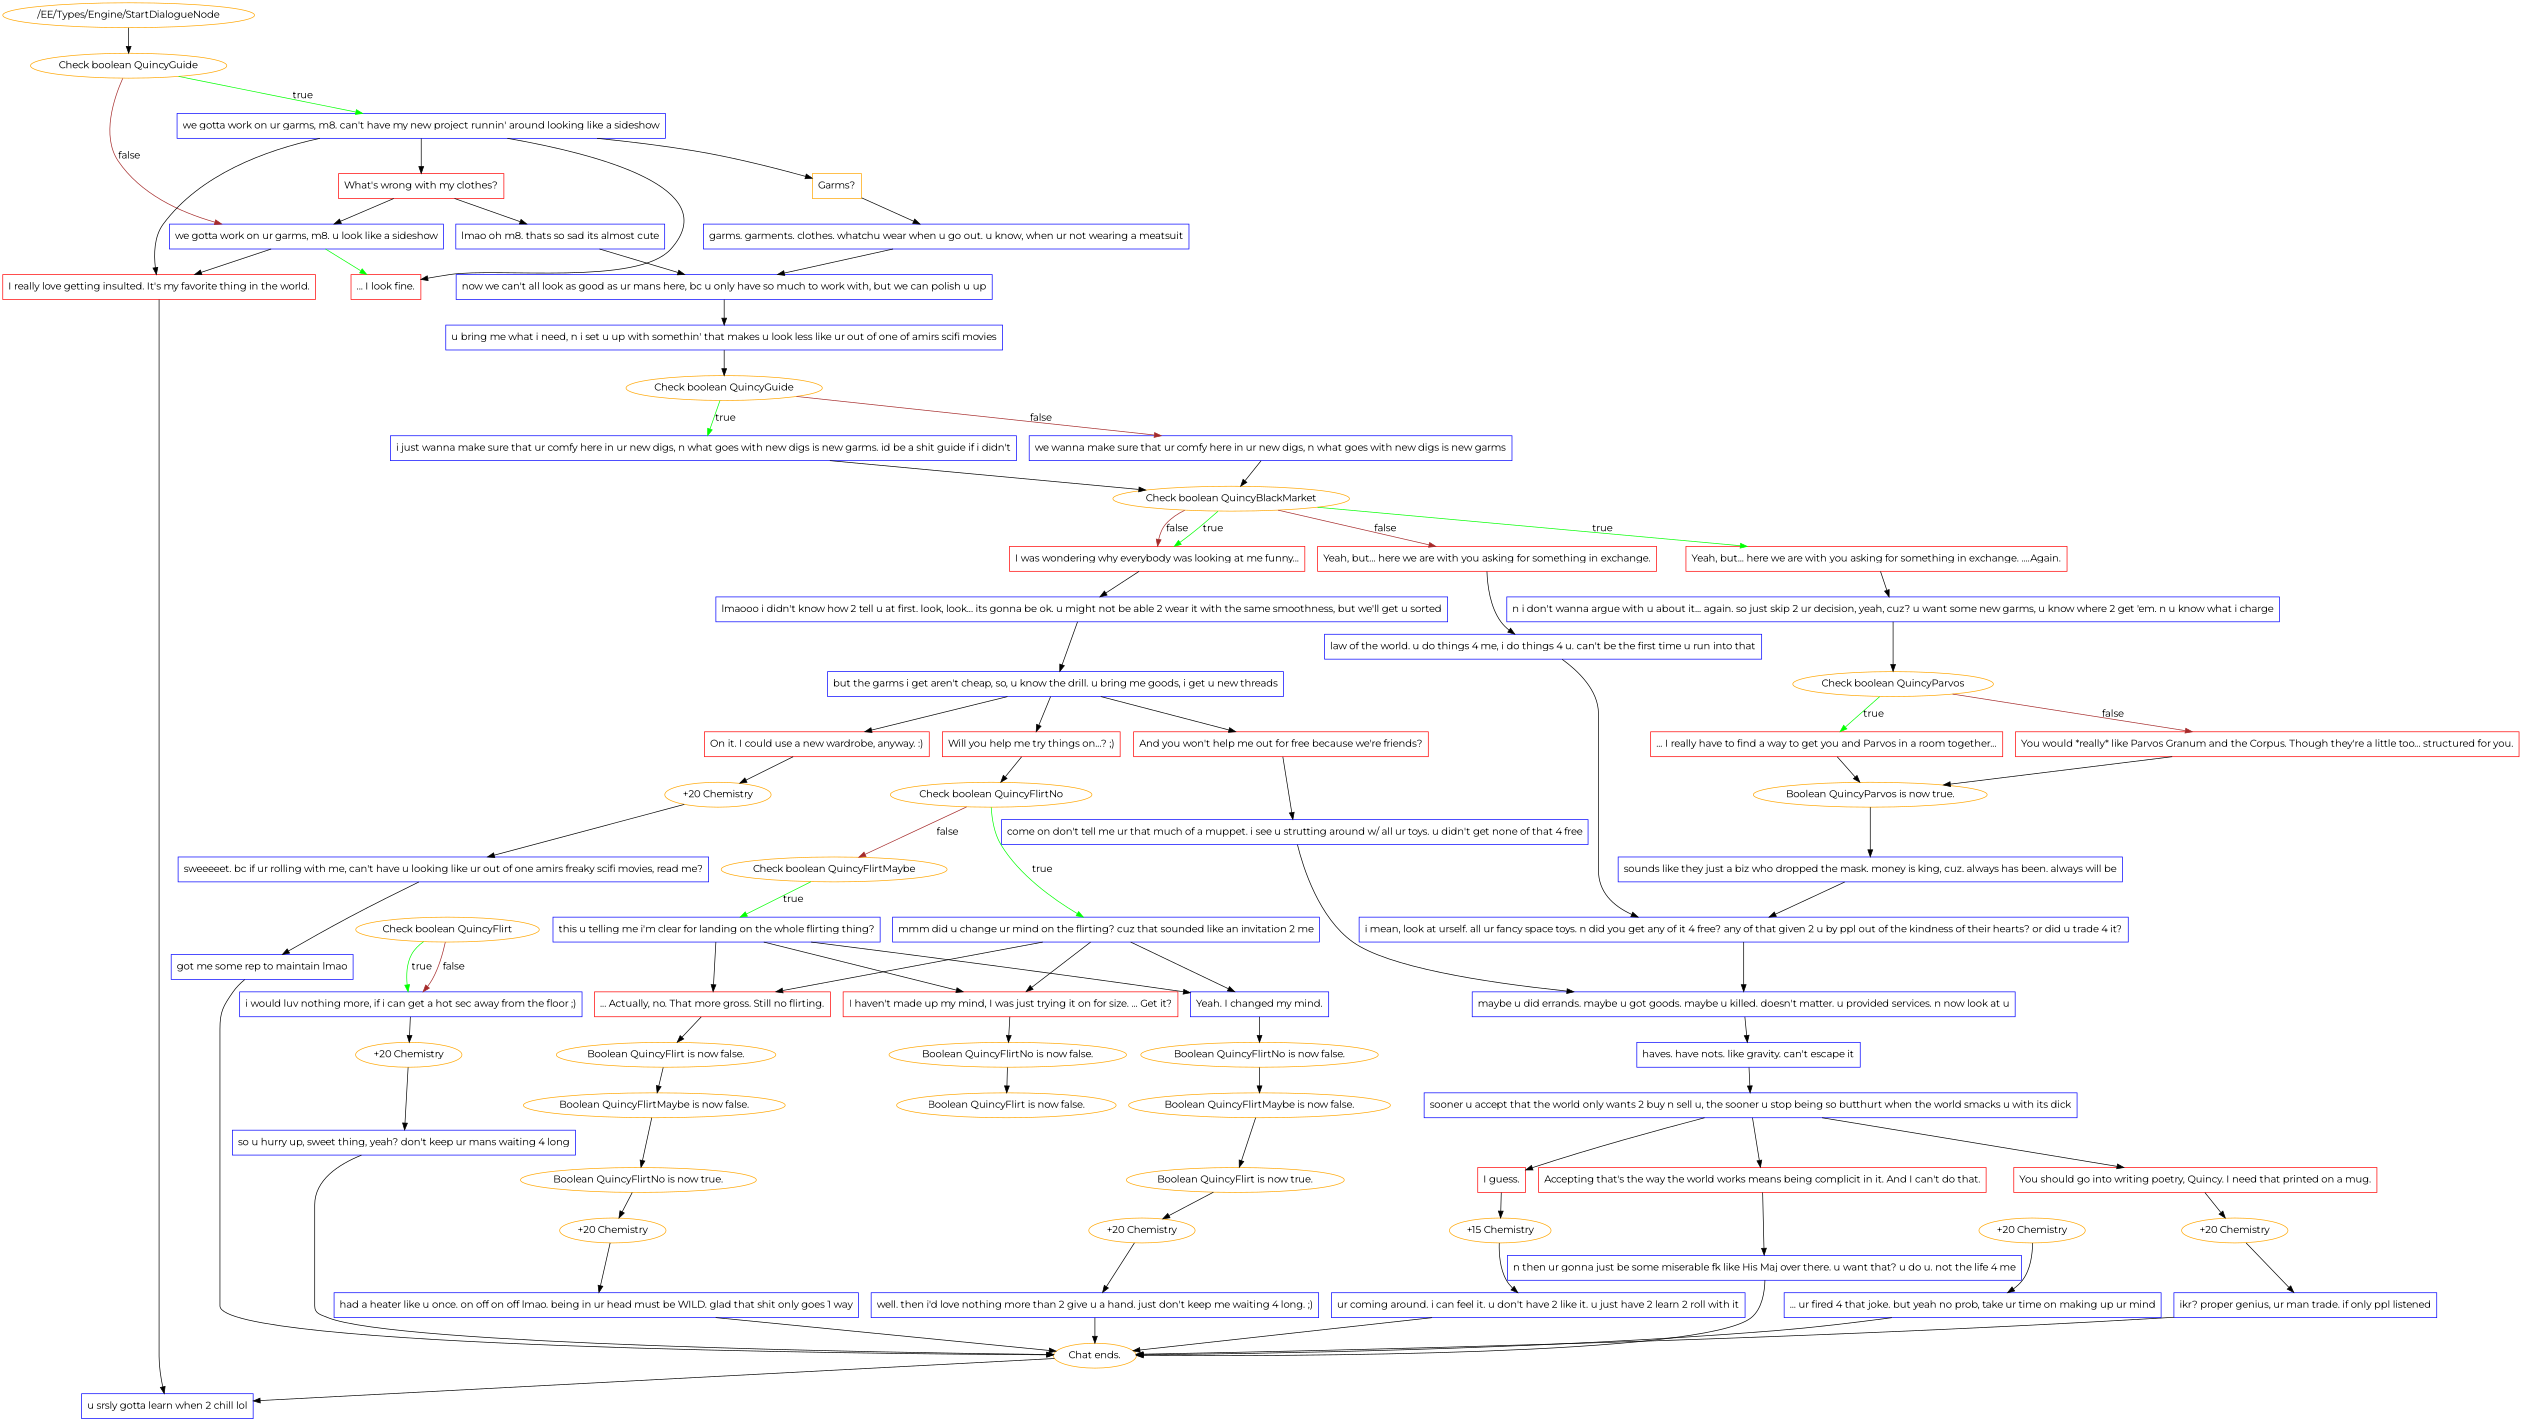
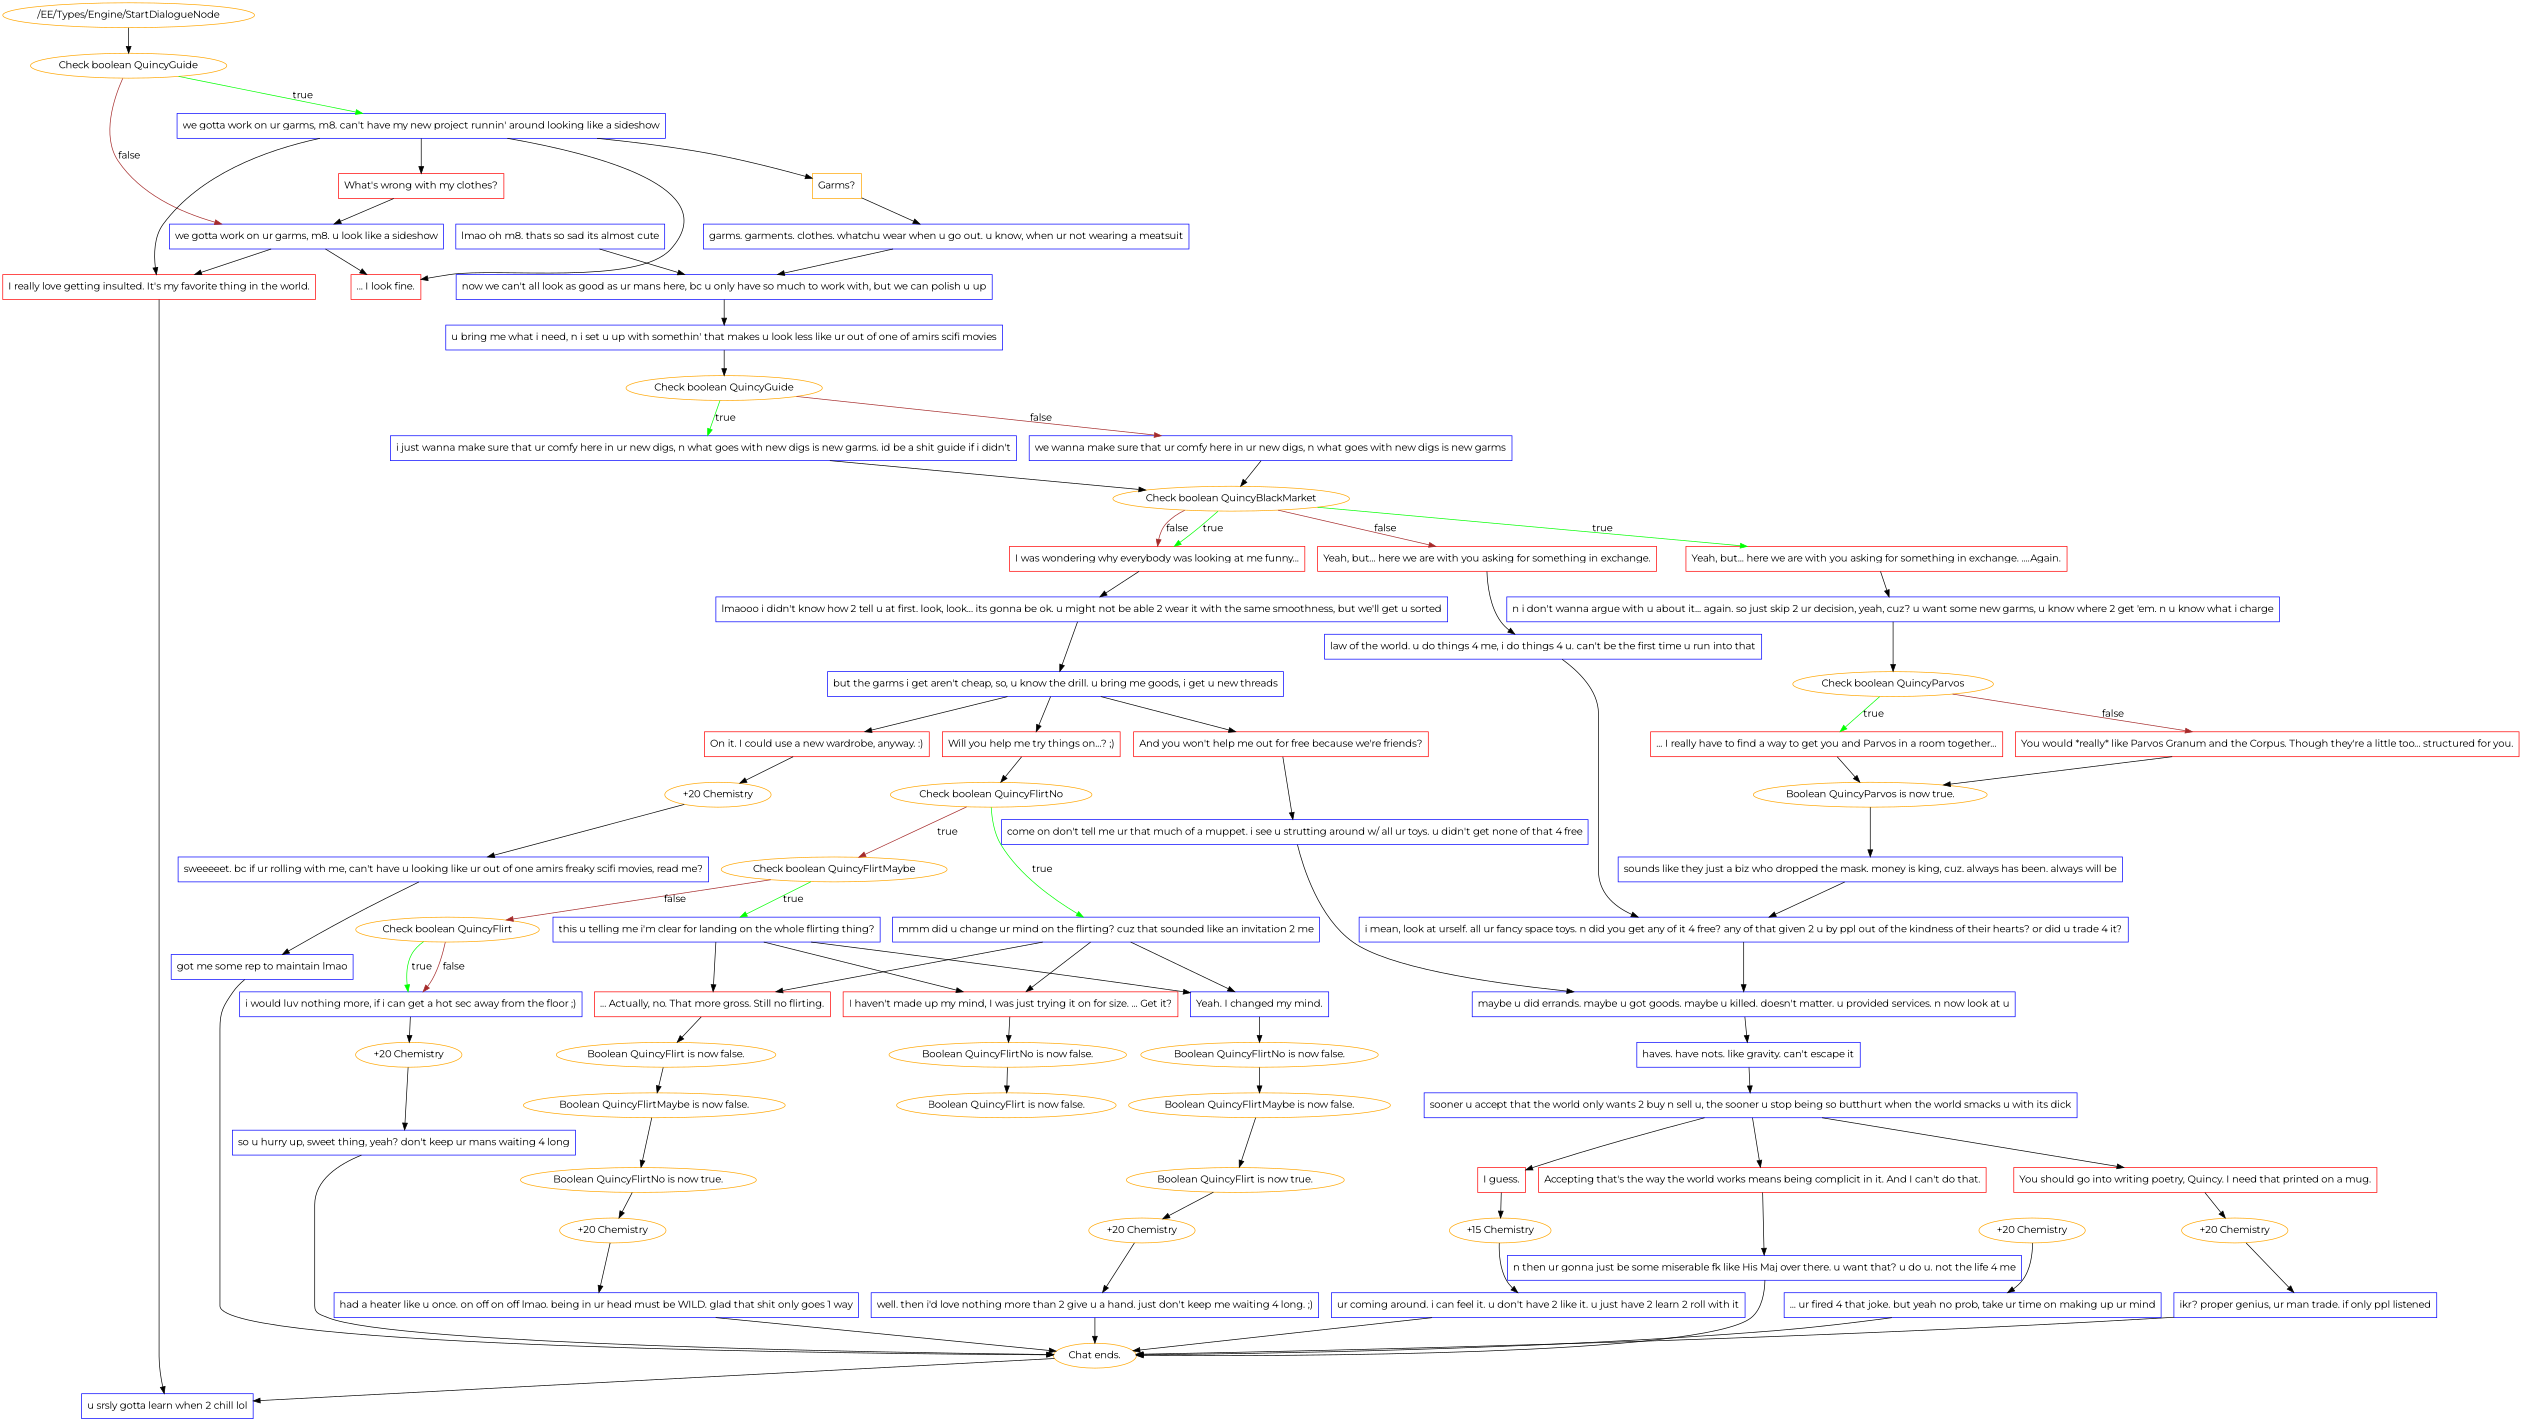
edge "What's wrong with my clothes?" -> "lmao oh m8. thats so sad its almost cute": removed
edge "we gotta work on ur garms, m8. u look like a sideshow" -> "... I look fine.": color green -> black
edge "Check boolean QuincyFlirtNo" -> "Check boolean QuincyFlirtMaybe": label "false" -> "true"
edge "Check boolean QuincyFlirtMaybe" -> "Check boolean QuincyFlirt": added, label "false"
